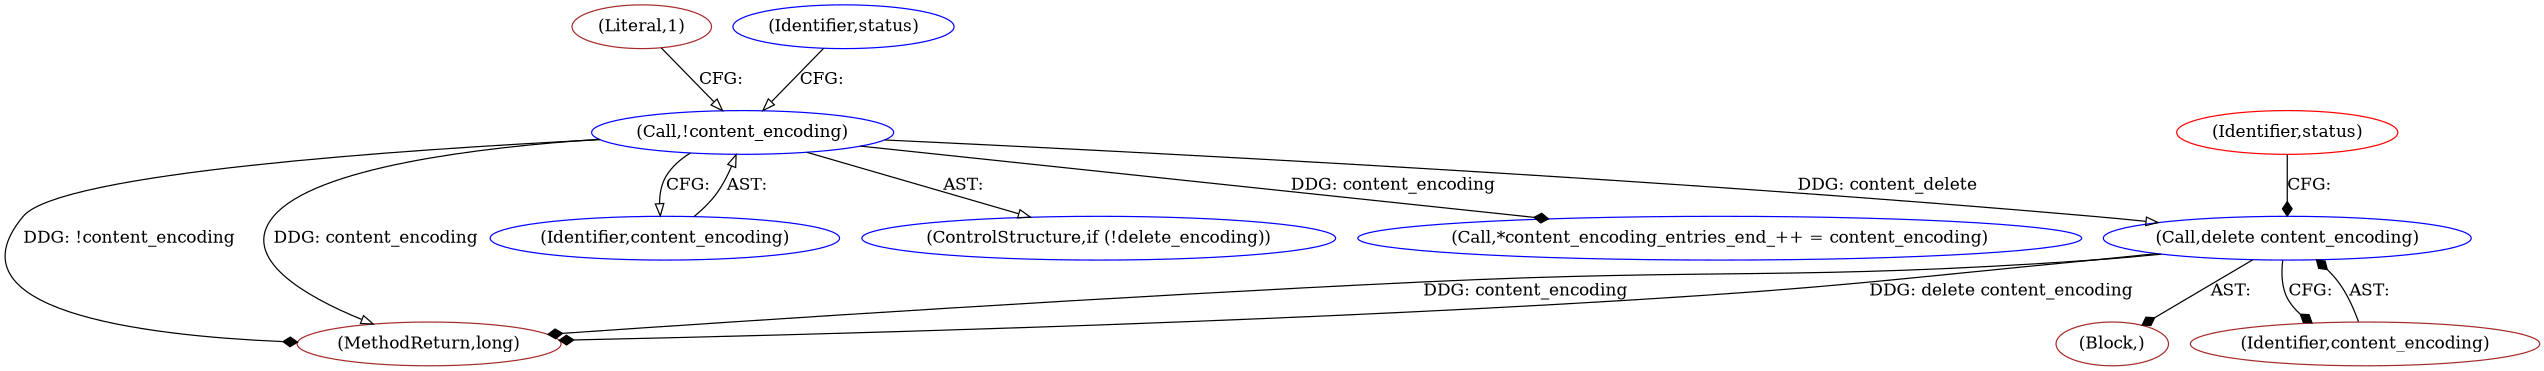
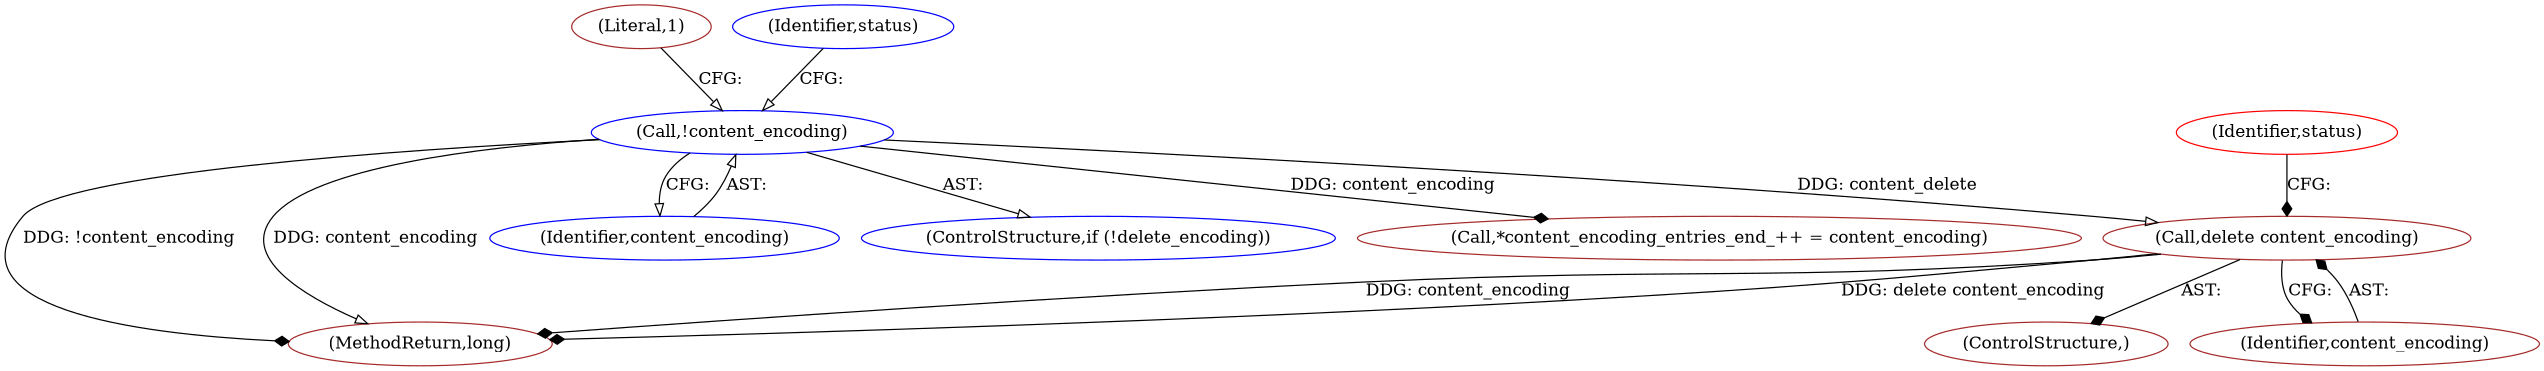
node "(Call,*content_encoding_entries_end_++ = content_encoding)": color blue -> brown
node "(Call,delete content_encoding)": color blue -> brown
node "(Block,)": label "(Block,)" -> "(ControlStructure,)"
